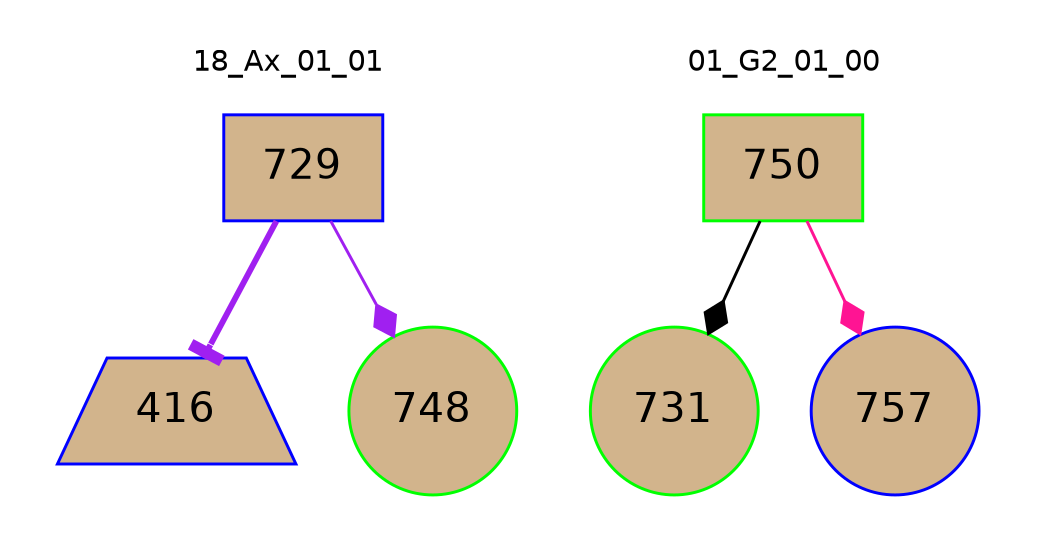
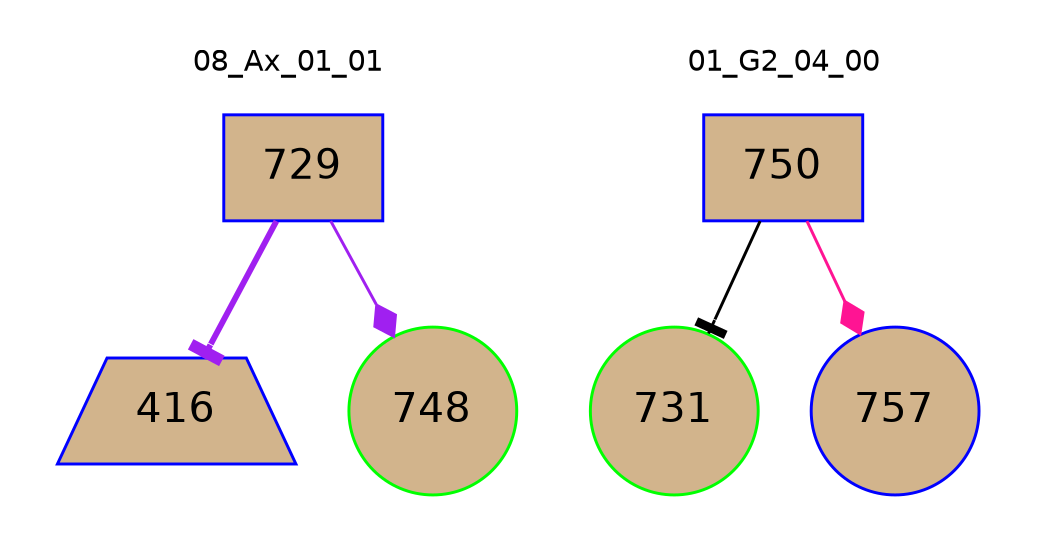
cluster "18_Ax_01_01": label "18_Ax_01_01" -> "08_Ax_01_01"
cluster "01_G2_01_00": label "01_G2_01_00" -> "01_G2_04_00"
node "750": color green -> blue
edge "750" -> "731": arrowhead diamond -> tee
